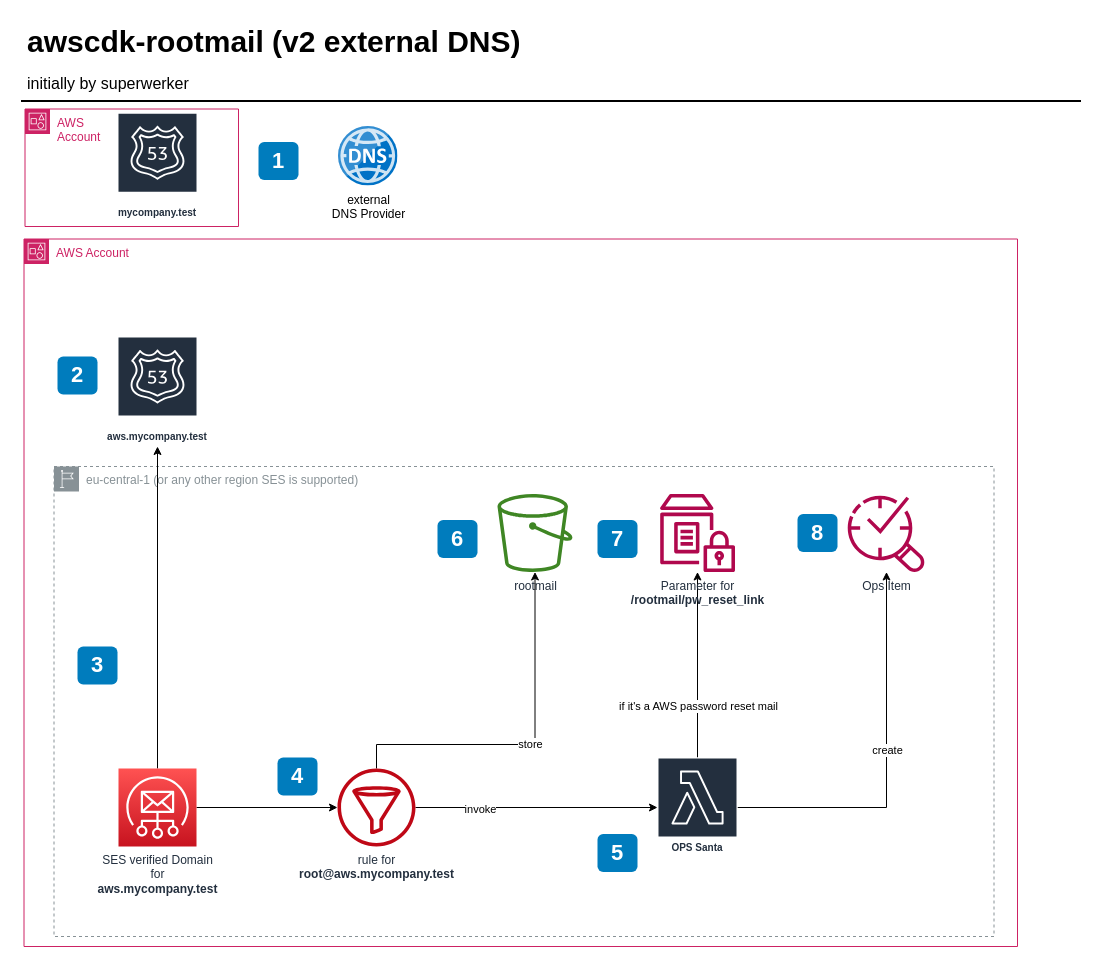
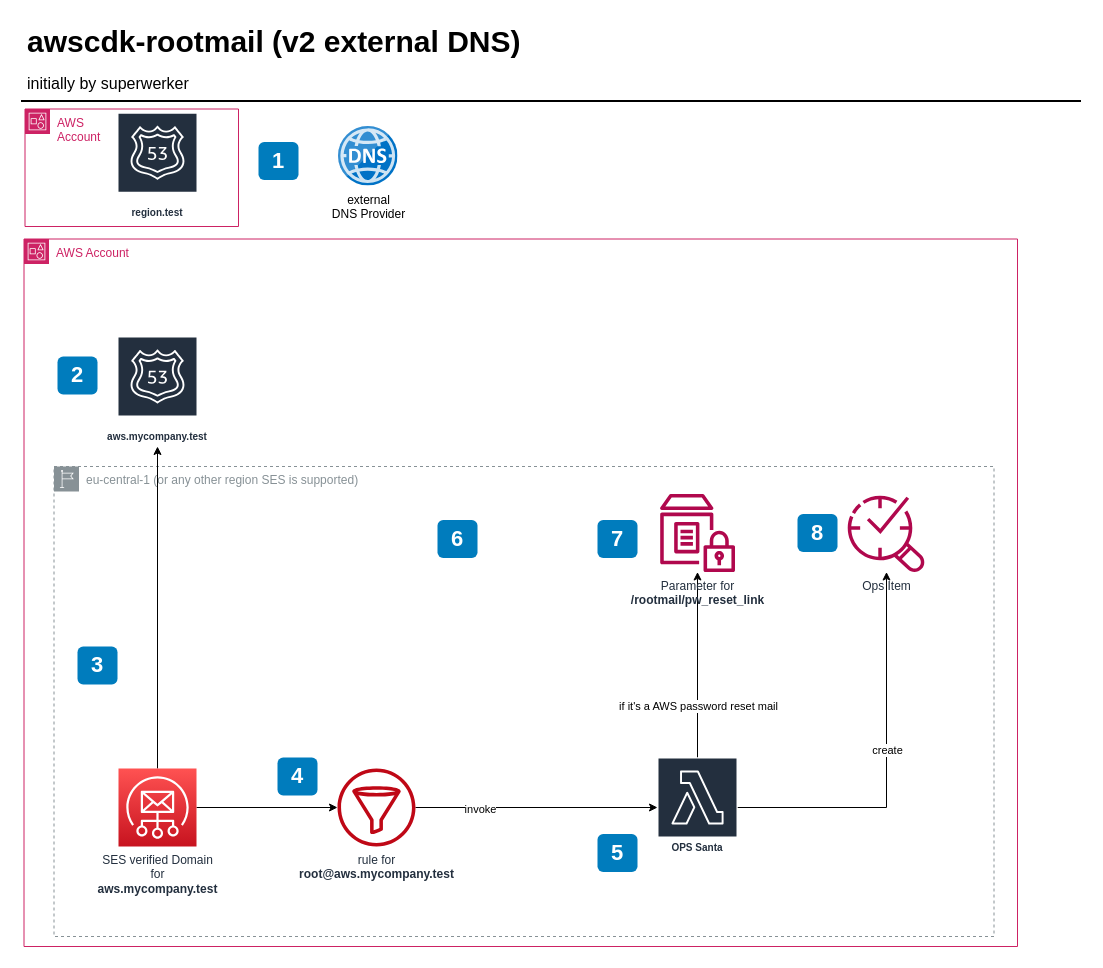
node "mycompany.test": label "mycompany.test" -> "region.test"
node "rootmail": removed
edge "rule for root@aws.mycompany.test" -> "rootmail": removed, label "store"
